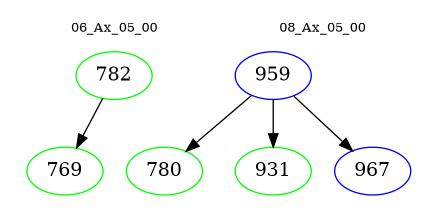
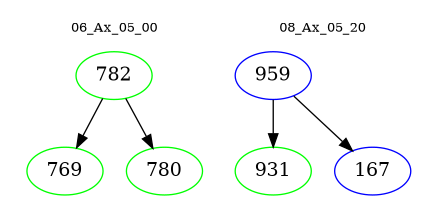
cluster "08_Ax_05_00": label "08_Ax_05_00" -> "08_Ax_05_20"
edge "959" -> "780": now "782" -> "780"
node "967": label "967" -> "167"
